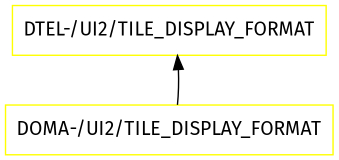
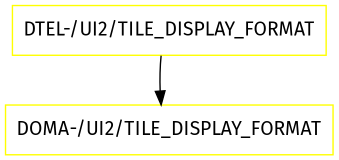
edge "DOMA-/UI2/TILE_DISPLAY_FORMAT" -> "DTEL-/UI2/TILE_DISPLAY_FORMAT": reversed
